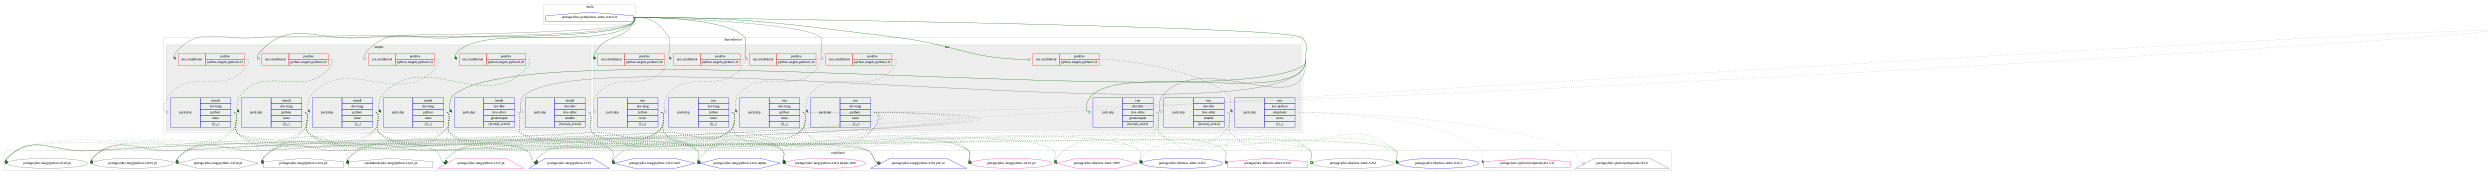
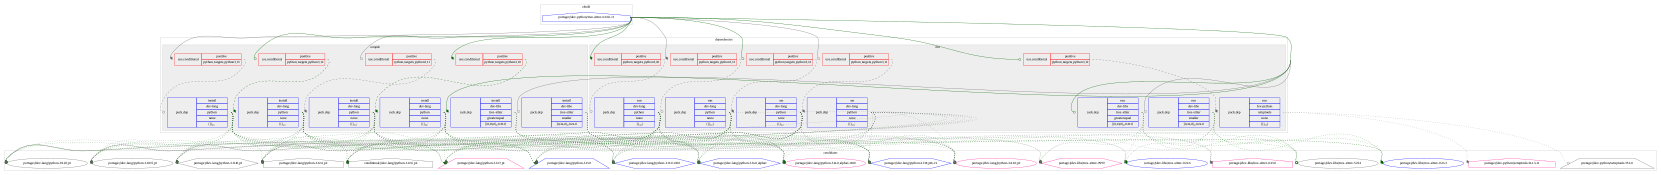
node "portage://dev-lang/python-3.21.10_p1": label "portage://dev-lang/python-3.21.10_p1" -> "portage://dev-lang/python-3.11.10_p1"
node "portage://dev-lang/python-2.7.18_p16-r2": shape trapezium -> hexagon
